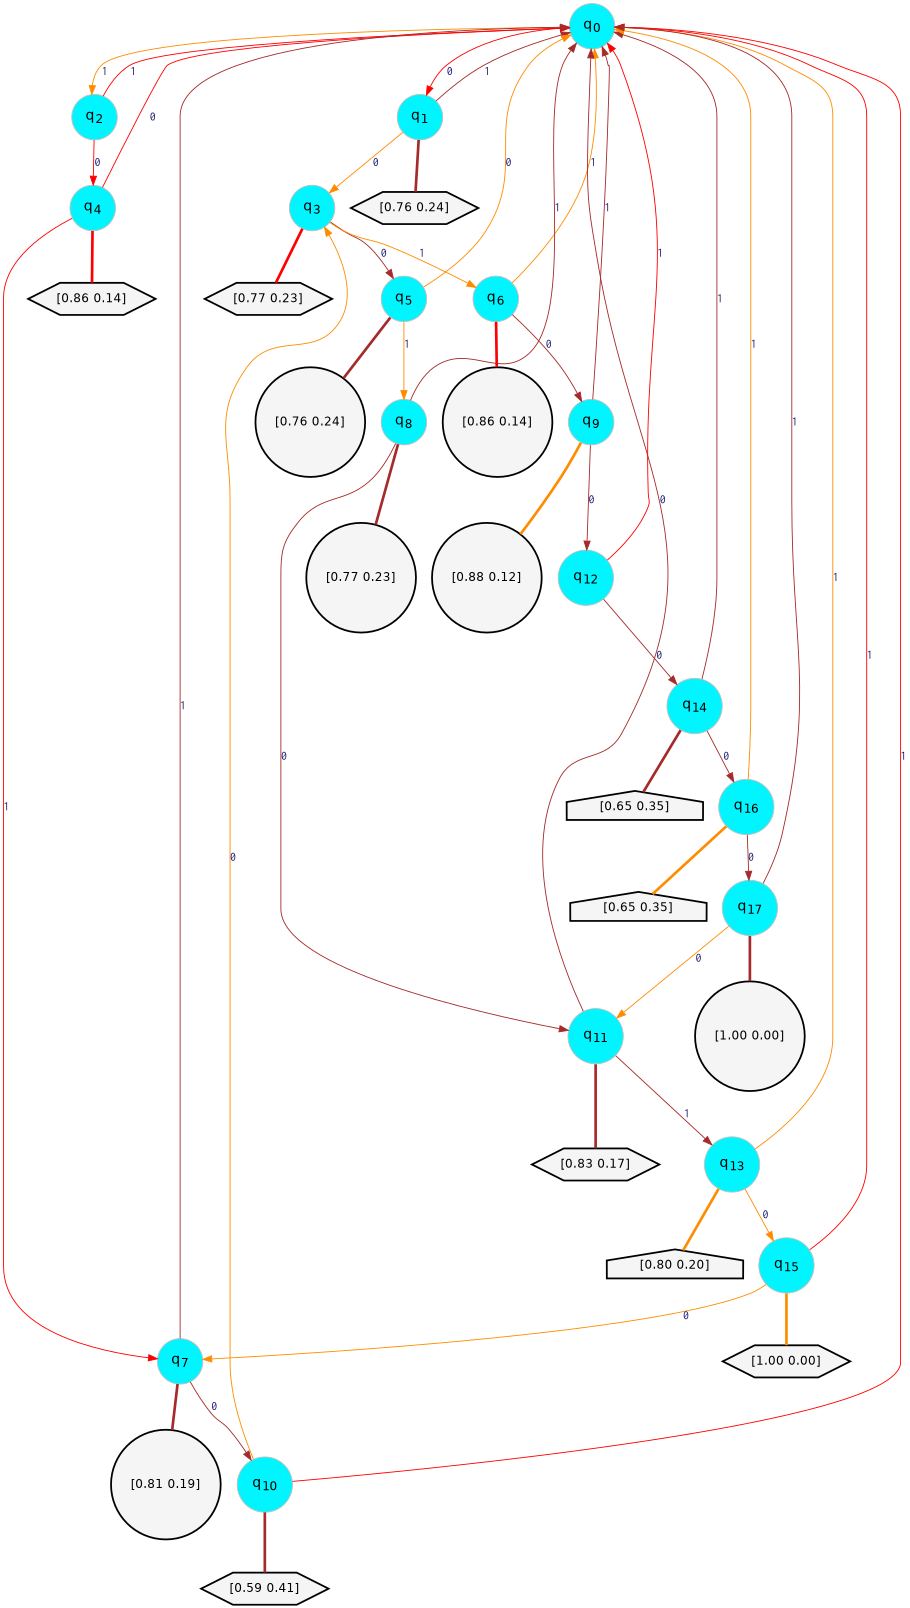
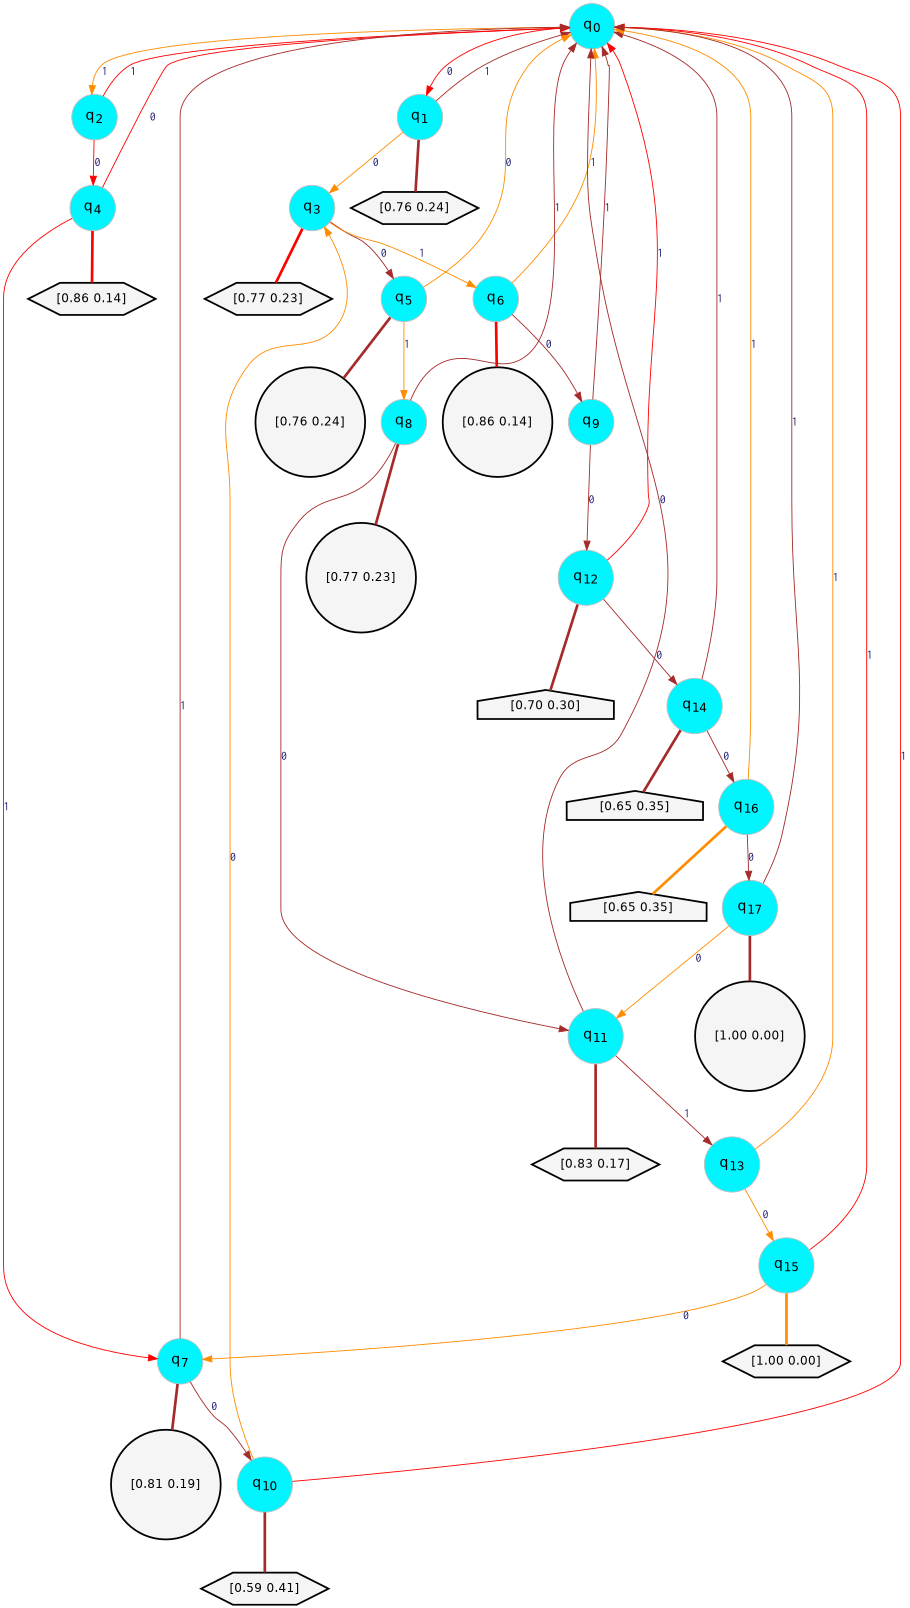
node "[0.88 0.12]": removed
node "[0.70 0.30]": added
node "[0.80 0.20]": removed
